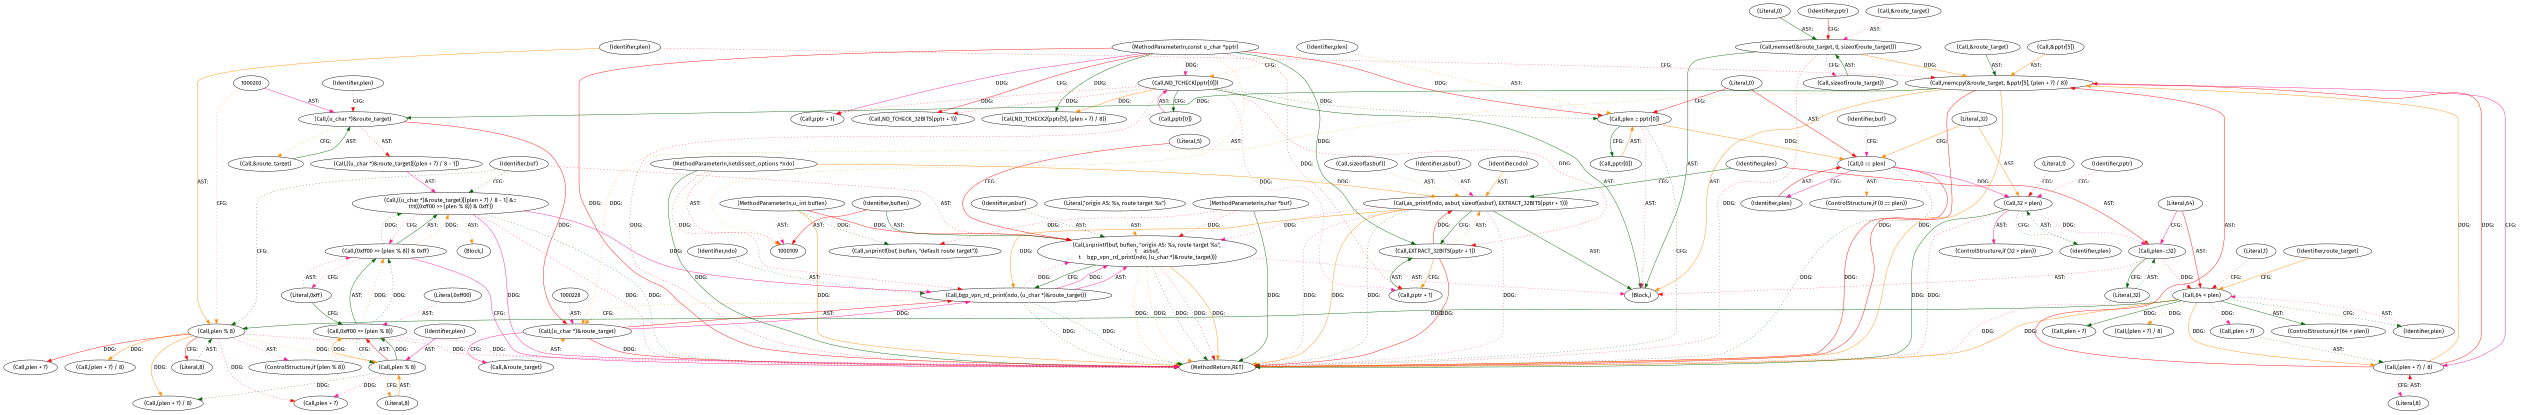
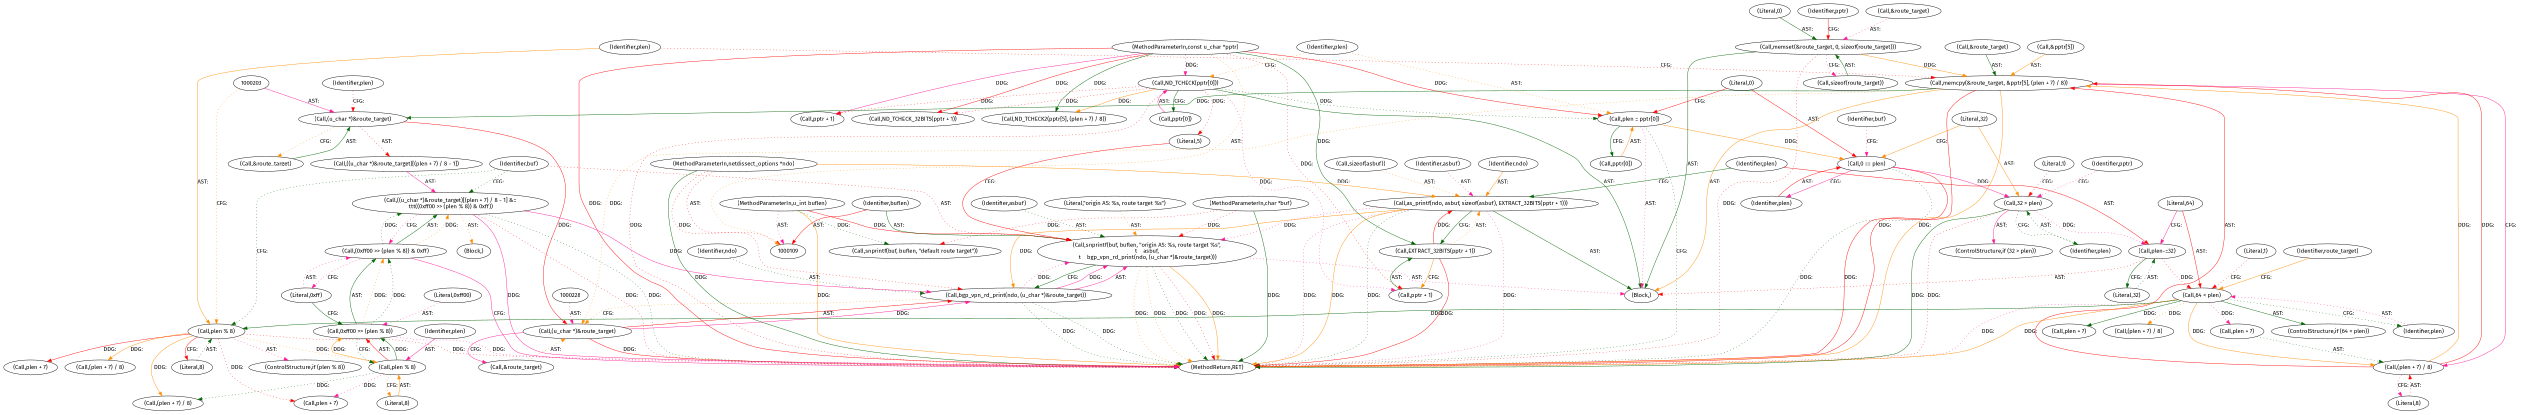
edge "(MethodParameterIn,const u_char *pptr)" -> "(Call,ND_TCHECK_32BITS(pptr + 1))": label "CFG: " -> "DDG: "
edge "(Call,ND_TCHECK(pptr[0]))" -> "(Call,EXTRACT_32BITS(pptr + 1))": now "(Call,ND_TCHECK(pptr[0]))" -> "(Literal,5)"
node "(ControlStructure,if (0 == plen))": removed
